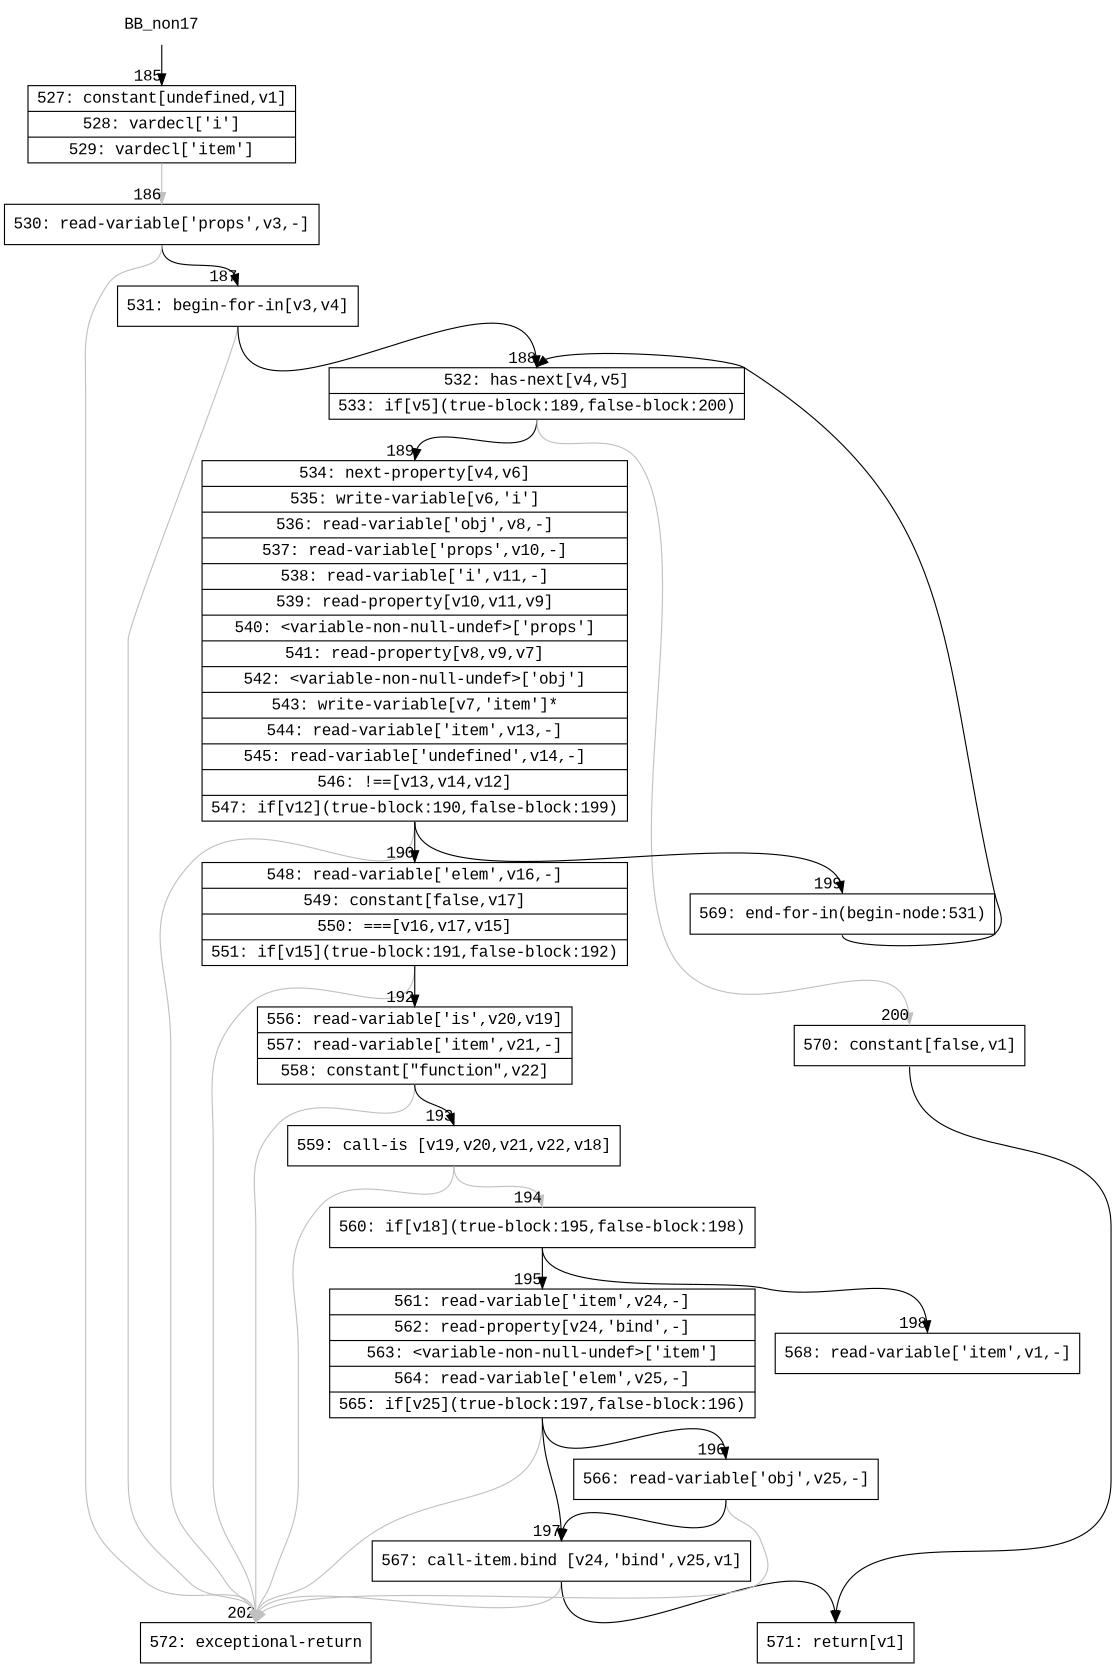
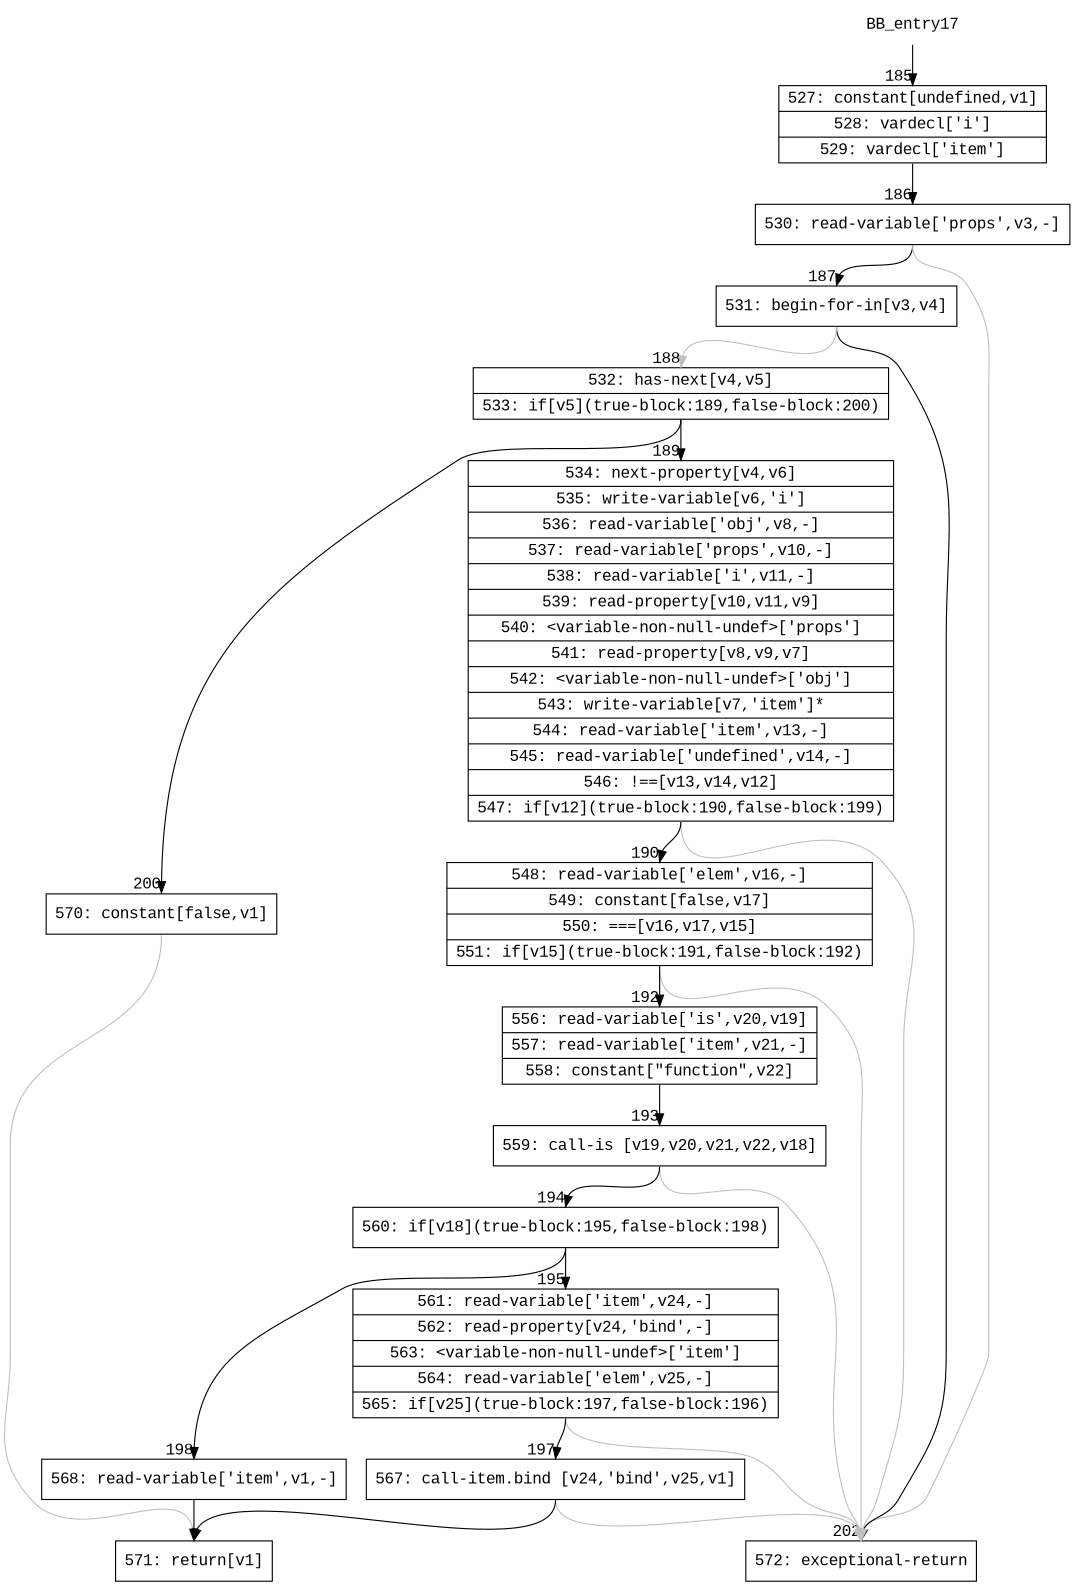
node "BB_non17": label "BB_non17" -> "BB_entry17"
edge "527: constant[undefined,v1]" -> "530: read-variable['props',v3,-]": color gray -> black
edge "531: begin-for-in[v3,v4]" -> "532: has-next[v4,v5]": color black -> gray
edge "532: has-next[v4,v5]" -> "570: constant[false,v1]": color gray -> black
node "569: end-for-in(begin-node:531)": removed
edge "531: begin-for-in[v3,v4]" -> "572: exceptional-return": color gray -> black
edge "559: call-is [v19,v20,v21,v22,v18]" -> "560: if[v18](true-block:195,false-block:198)": color gray -> black
edge "556: read-variable['is',v20,v19]" -> "572: exceptional-return": removed
edge "570: constant[false,v1]" -> "571: return[v1]": color black -> gray
node "566: read-variable['obj',v25,-]": removed
edge "568: read-variable['item',v1,-]" -> "571: return[v1]": added
